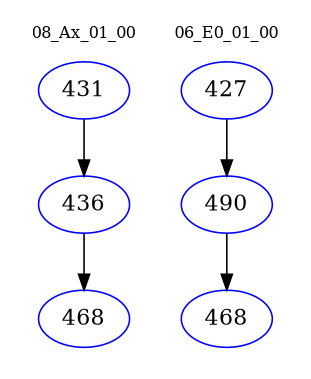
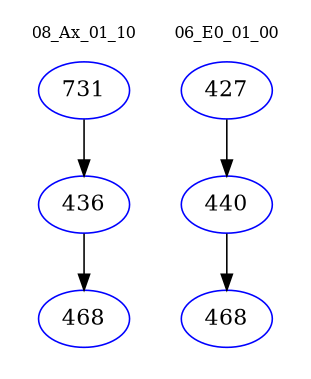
cluster "08_Ax_01_00": label "08_Ax_01_00" -> "08_Ax_01_10"
node "431": label "431" -> "731"
node "490": label "490" -> "440"
